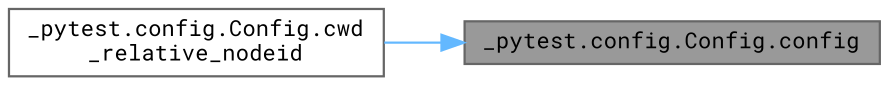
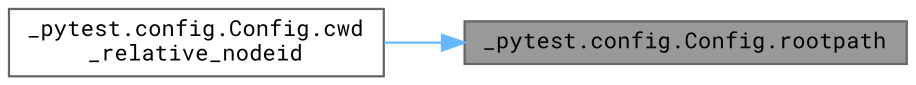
node "_pytest.config.Config.config": label "_pytest.config.Config.config" -> "_pytest.config.Config.rootpath"
